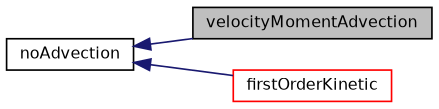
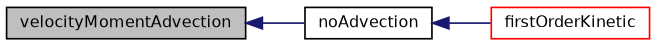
edge "velocityMomentAdvection" -> "noAdvection": reversed
